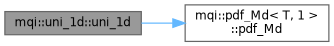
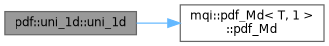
node "mqi::uni_1d::uni_1d": label "mqi::uni_1d::uni_1d" -> "pdf::uni_1d::uni_1d"
